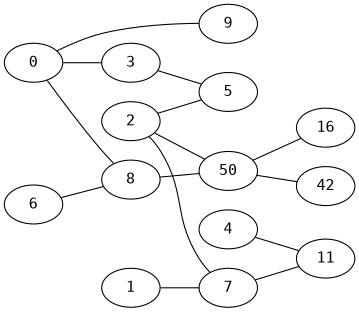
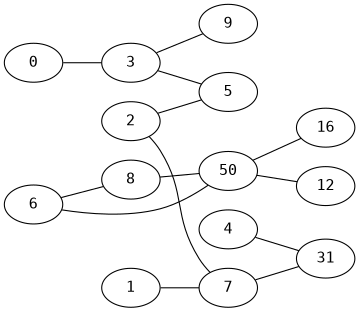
edge "9" -- "0": now "9" -- "3"
edge "0" -- "8": removed
edge "2" -- "50": now "6" -- "50"
node "42": label "42" -> "12"
node "11": label "11" -> "31"
